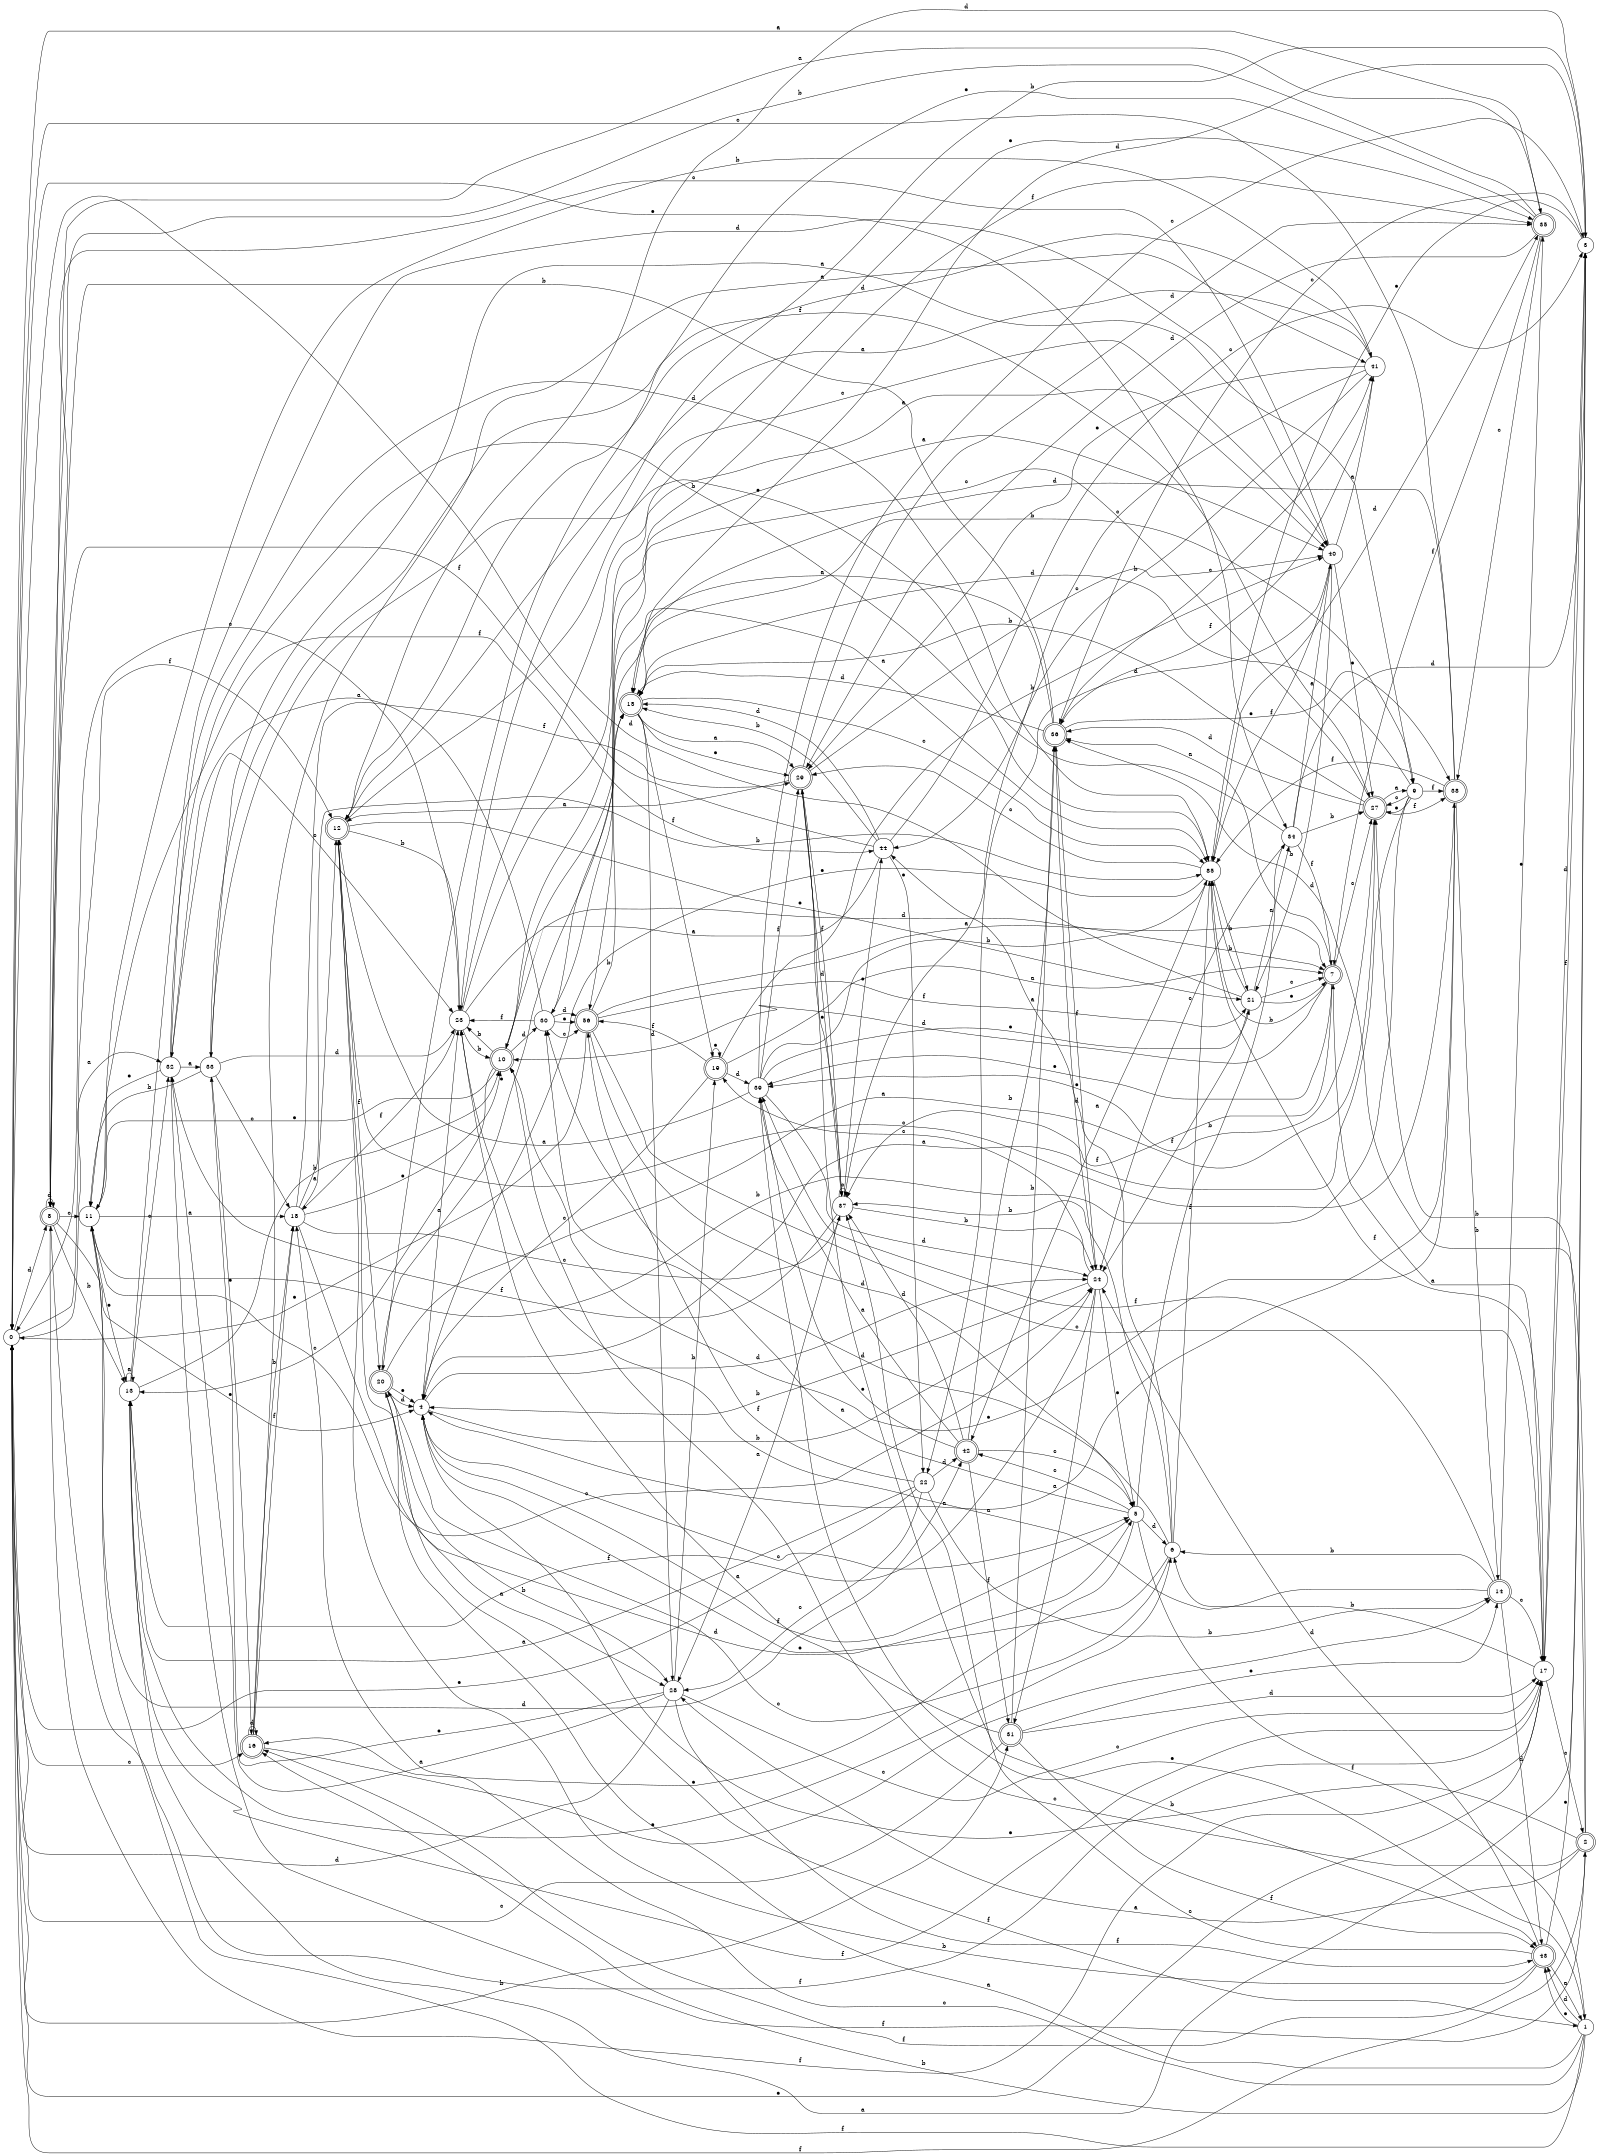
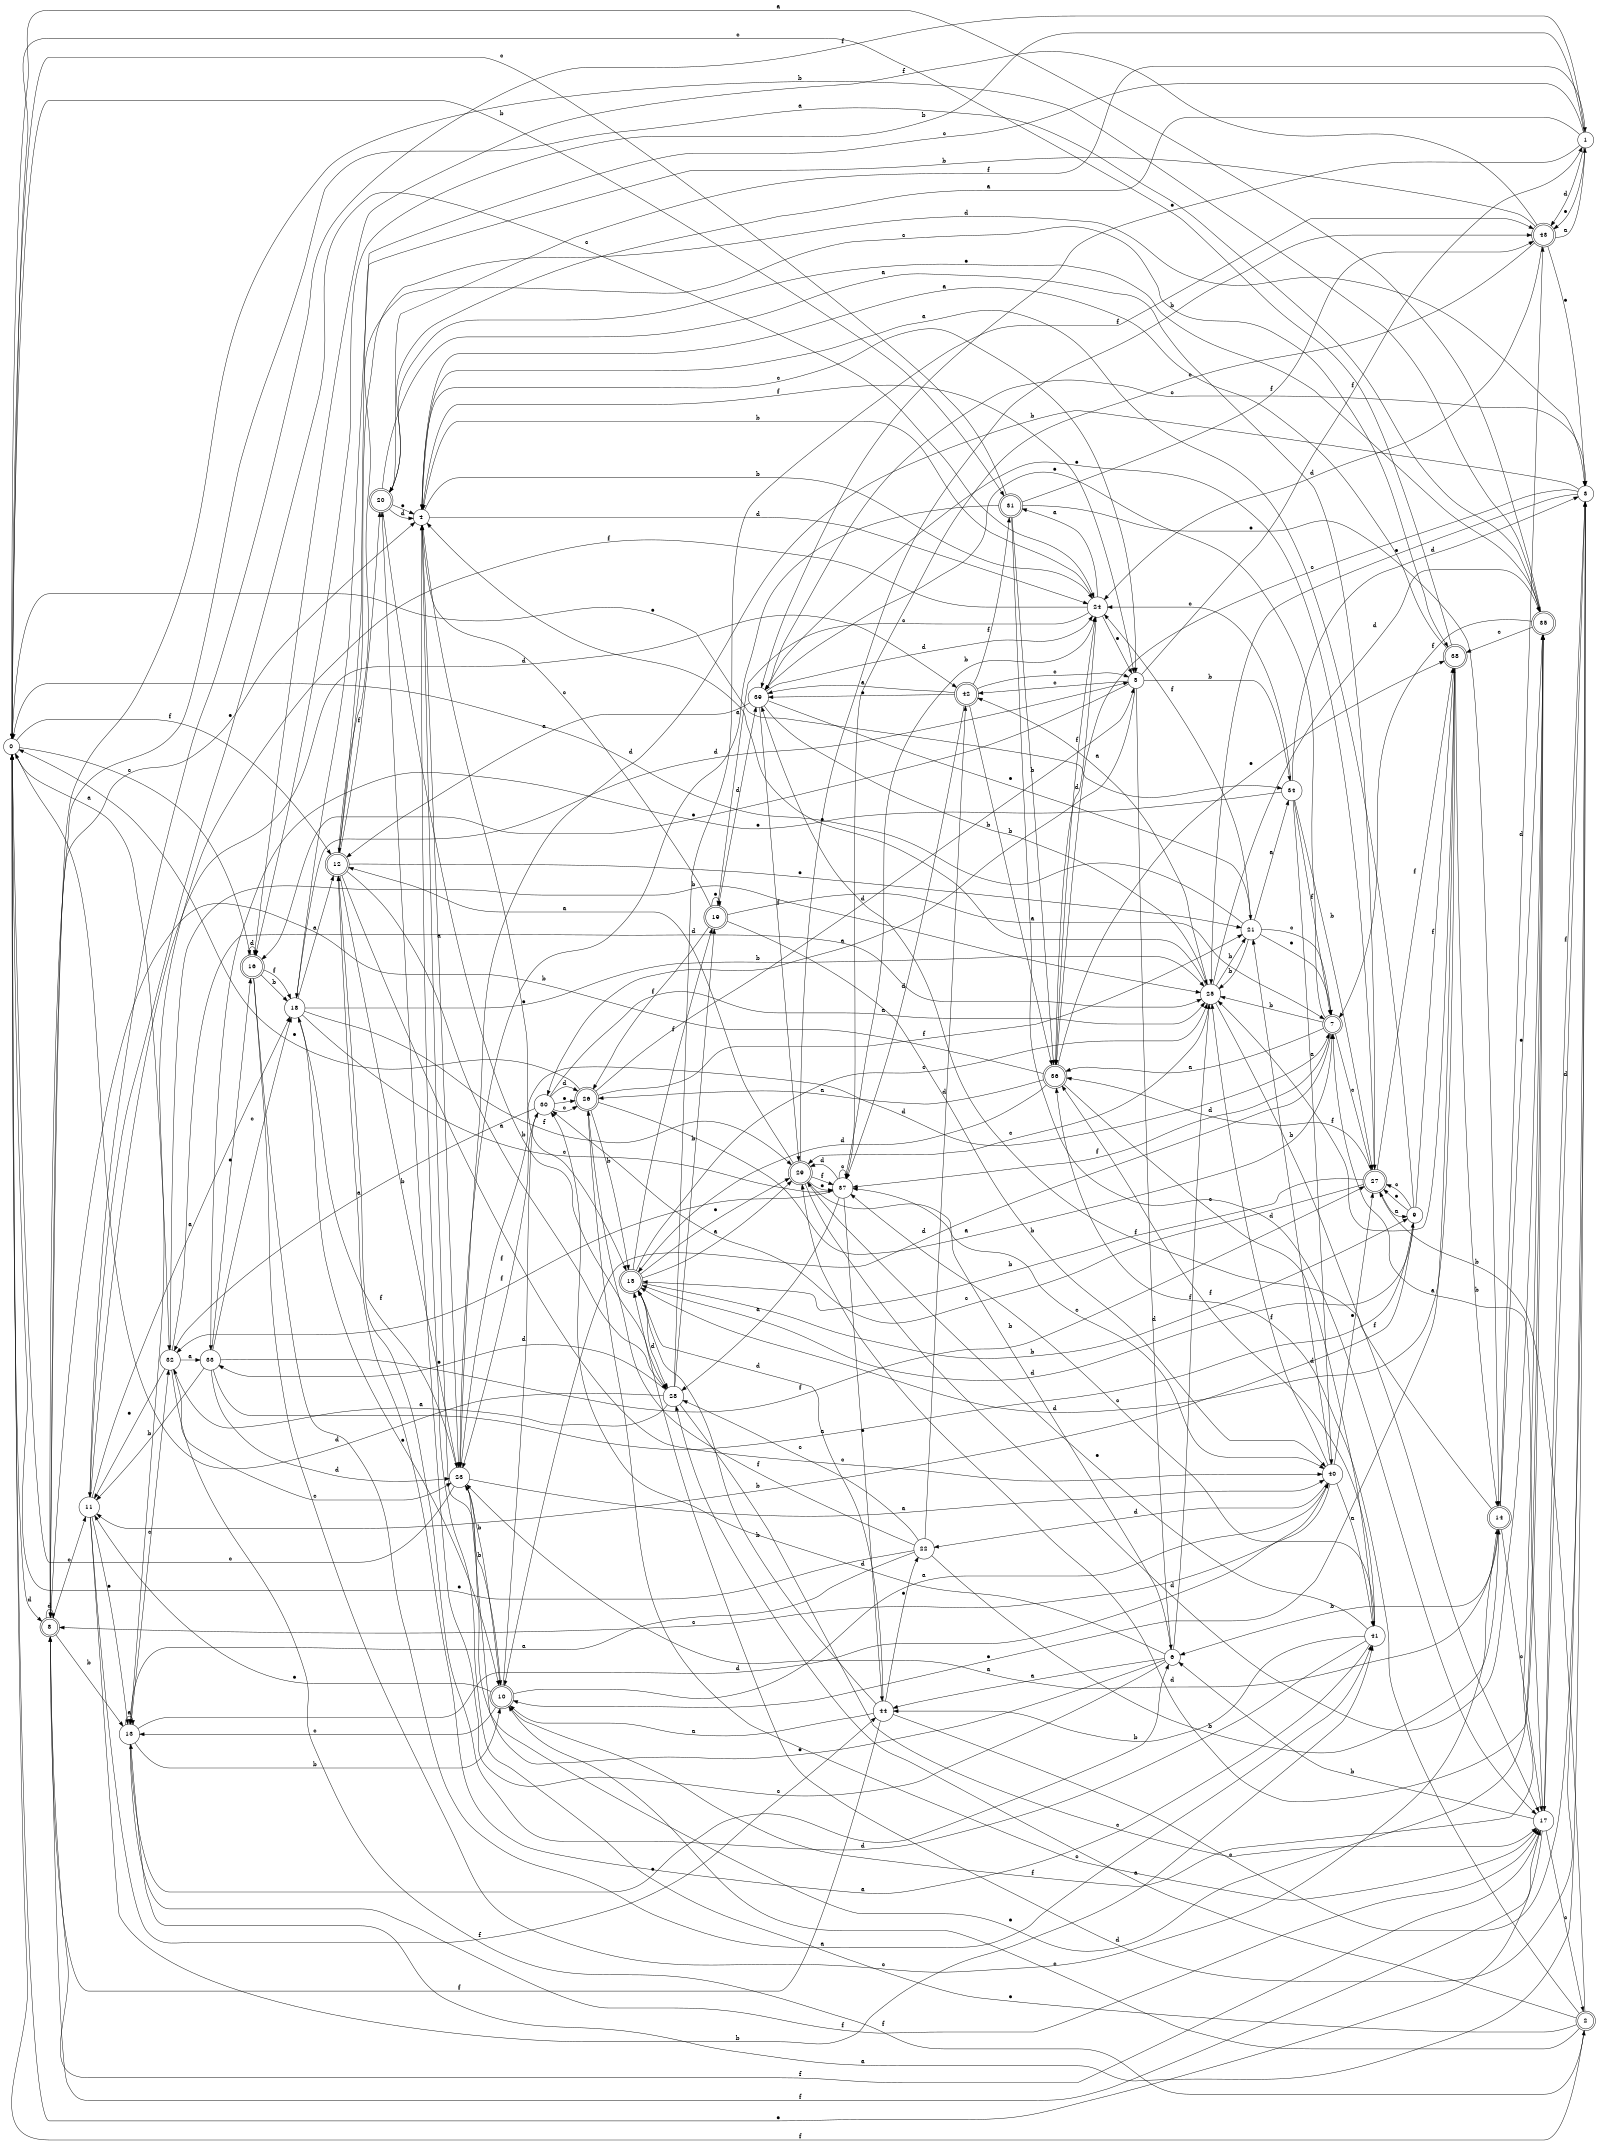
node "85": label "85" -> "25"
node "56": label "56" -> "26"
edge "20" -> "15": now "4" -> "15"
